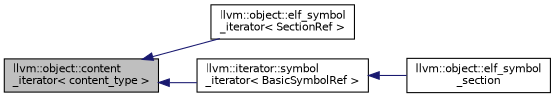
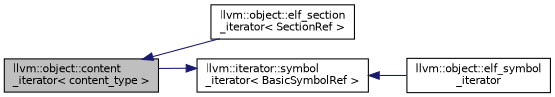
node "llvm::object::elf_symbol _iterator< SectionRef >": label "llvm::object::elf_symbol _iterator< SectionRef >" -> "llvm::object::elf_section _iterator< SectionRef >"
node "llvm::object::elf_symbol _section": label "llvm::object::elf_symbol _section" -> "llvm::object::elf_symbol _iterator"
edge "llvm::iterator::symbol _iterator< BasicSymbolRef >" -> "llvm::object::content _iterator< content_type >": reversed
